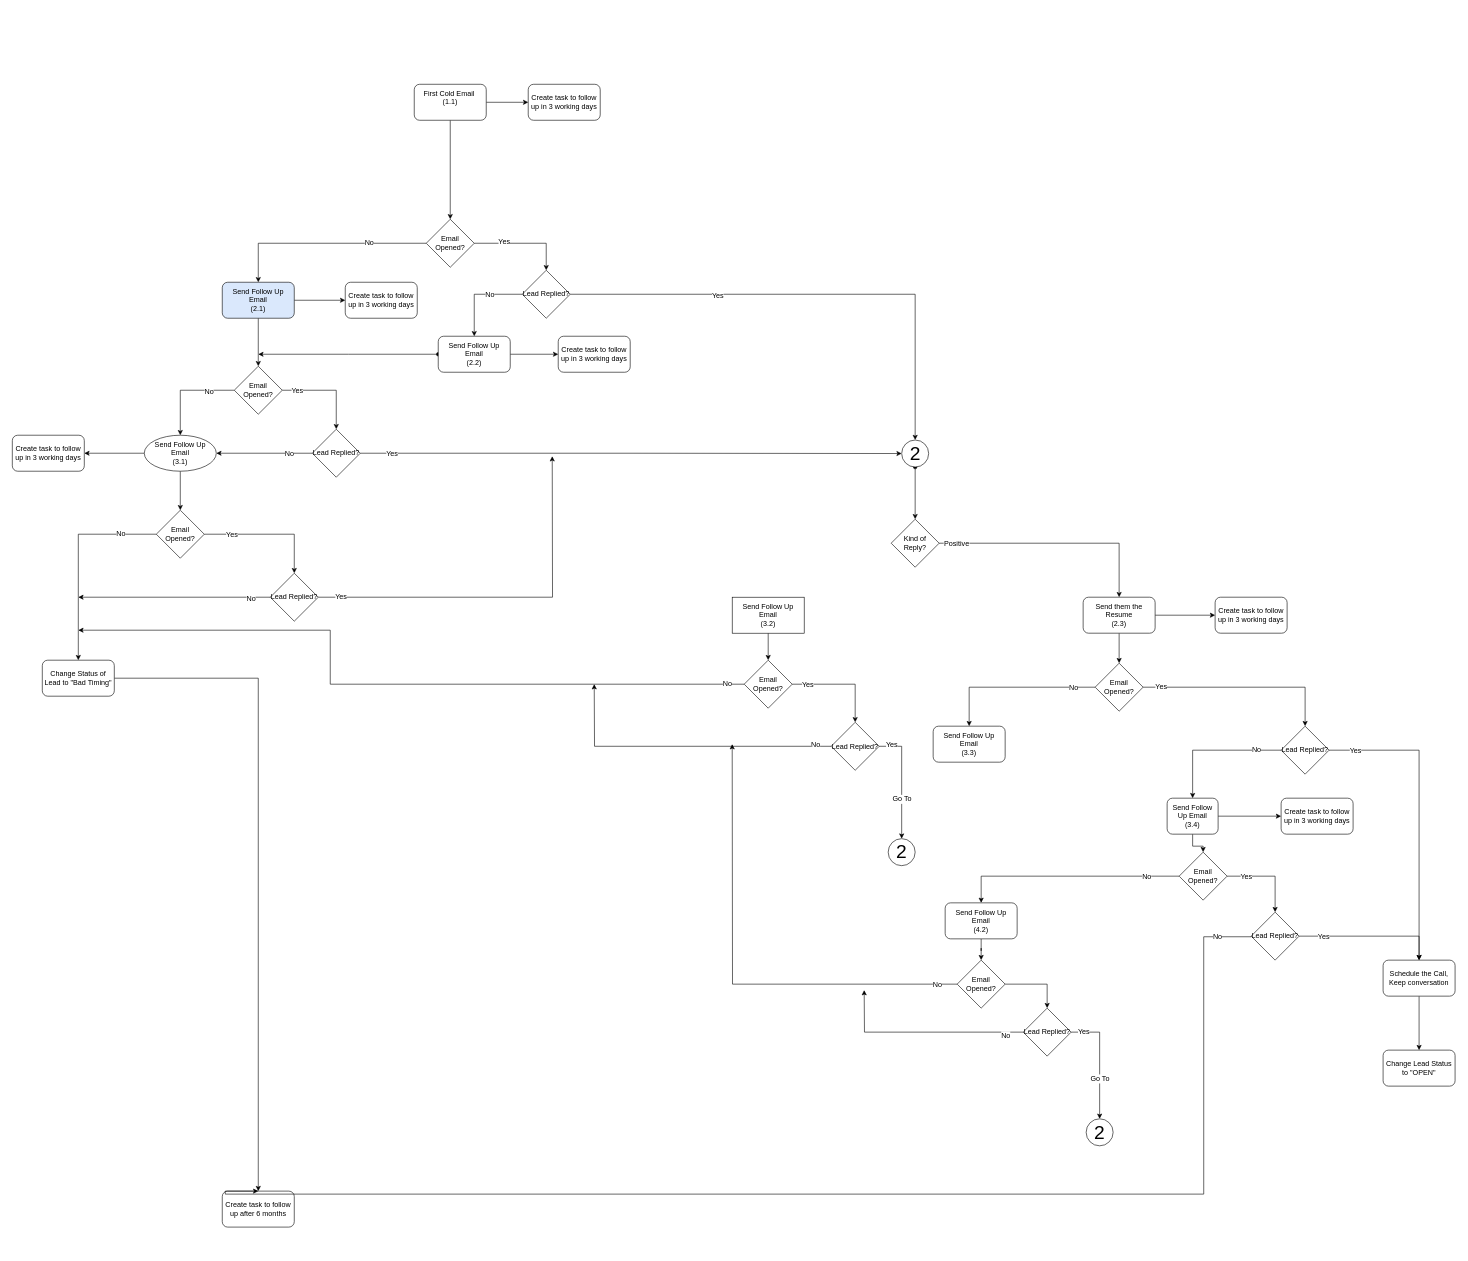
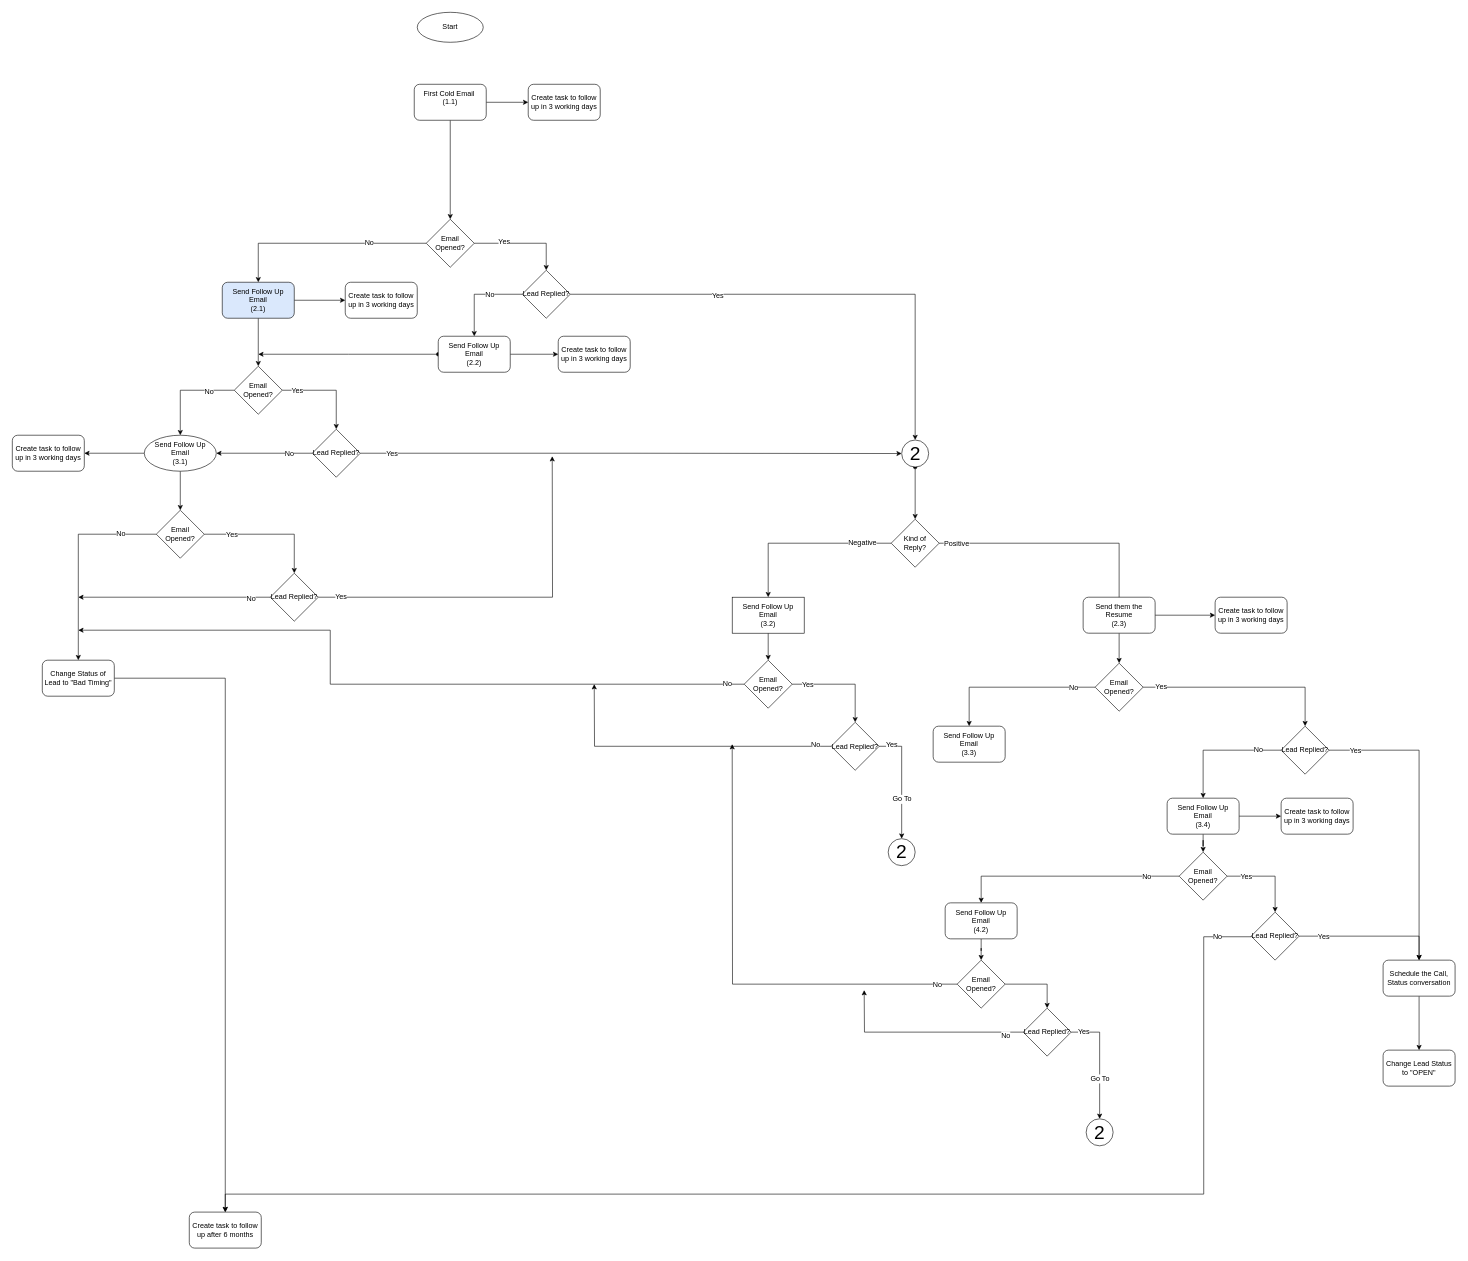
node "Start": added
edge "Kind of Reply?" -> "Send Follow Up Email (3.2)": added, label "Negative"
edge "Kind of Reply?" -> "Send them the Resume (2.3)": arrowhead classic -> none
node "Send Follow Up Email (3.4)": size 51x36 -> 72x36
node "Schedule the Call, Keep conversation": label "Schedule the Call, Keep conversation" -> "Schedule the Call, Status conversation"
node "Create task to follow up after 6 months": moved (258, 1209) -> (225, 1230)
